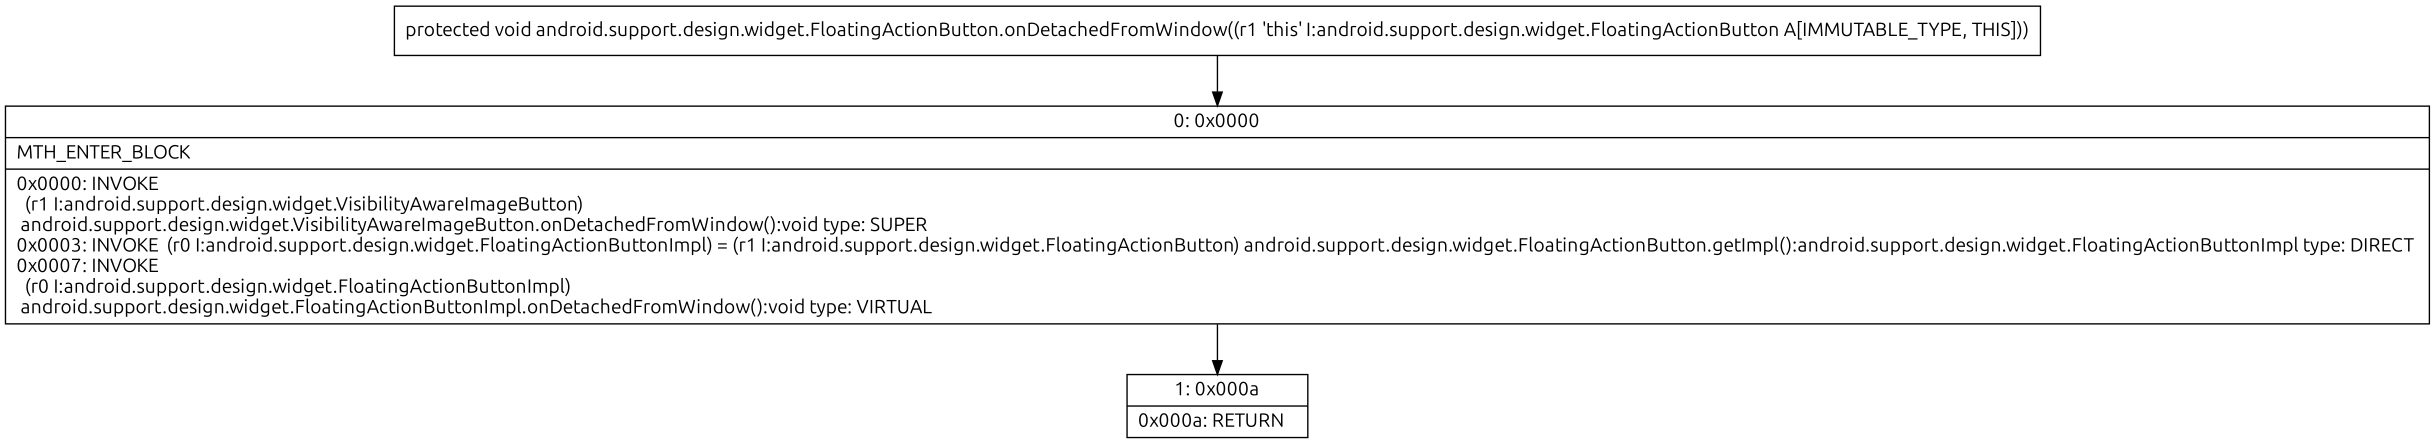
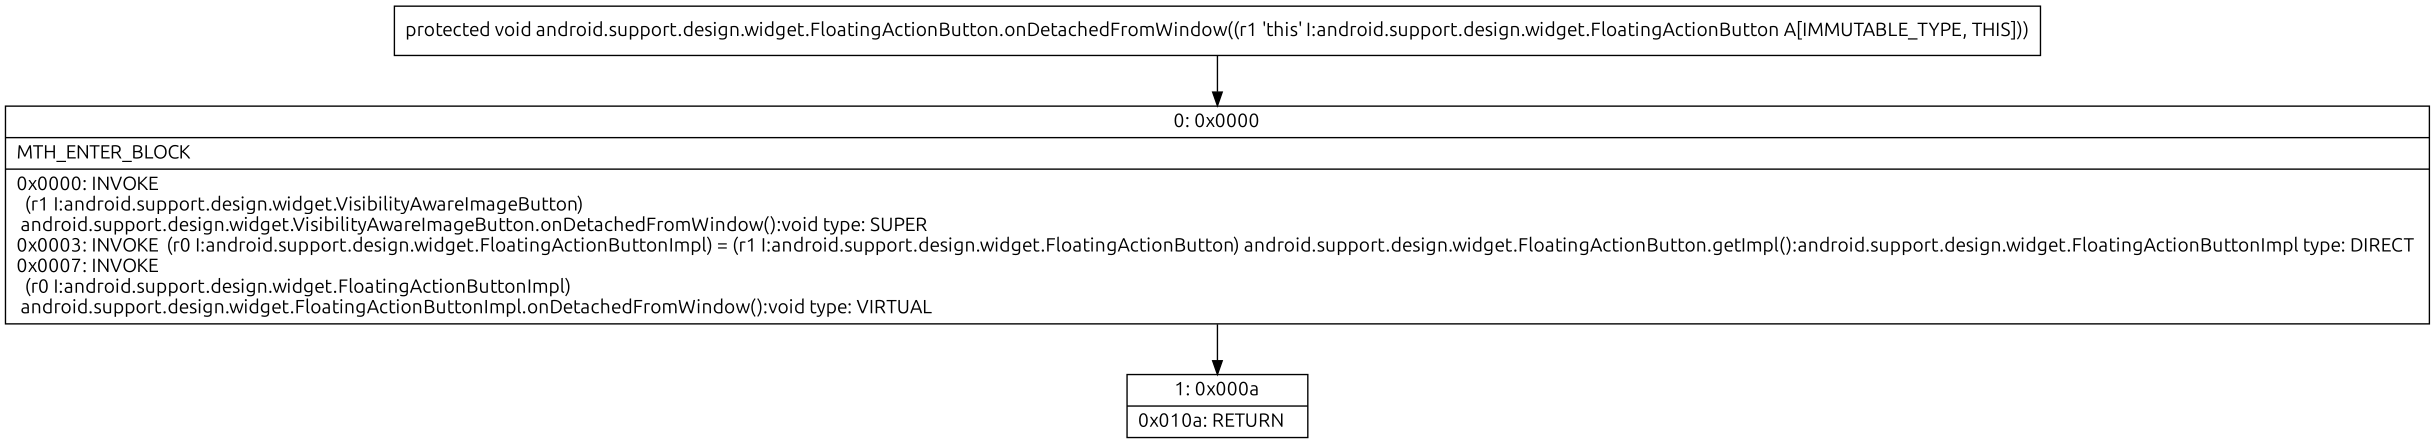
node "1: 0x000a": text "0x000a: RETURN" -> "0x010a: RETURN"
